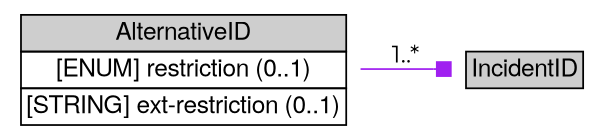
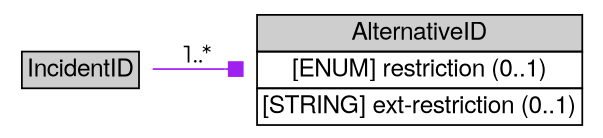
edge "AlternativeID" -> "IncidentID": reversed
